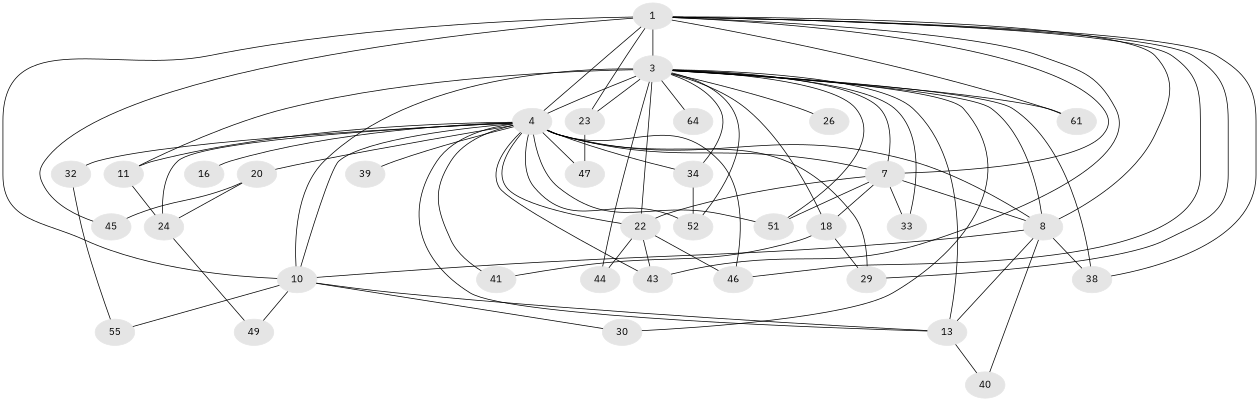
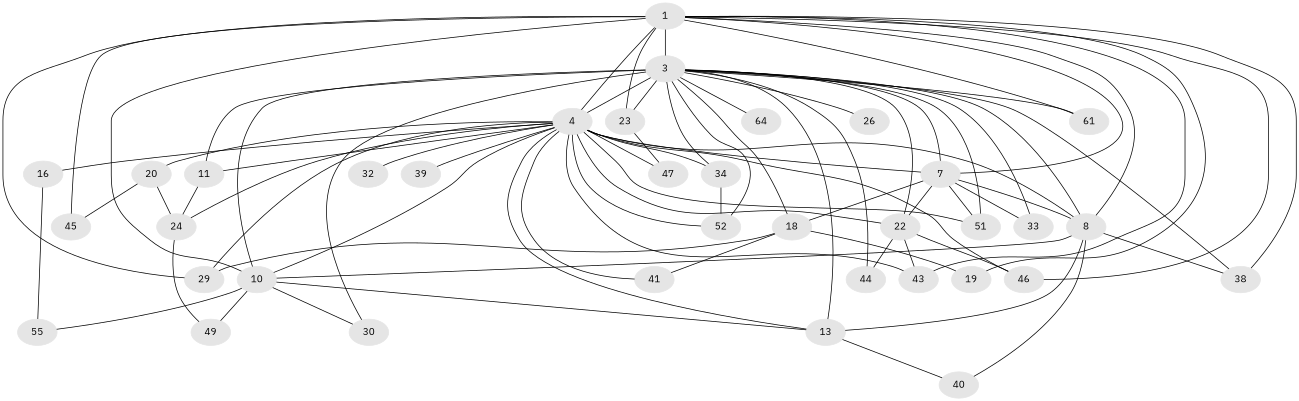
edge "32" -- "55": now "16" -- "55"
node "19": added
